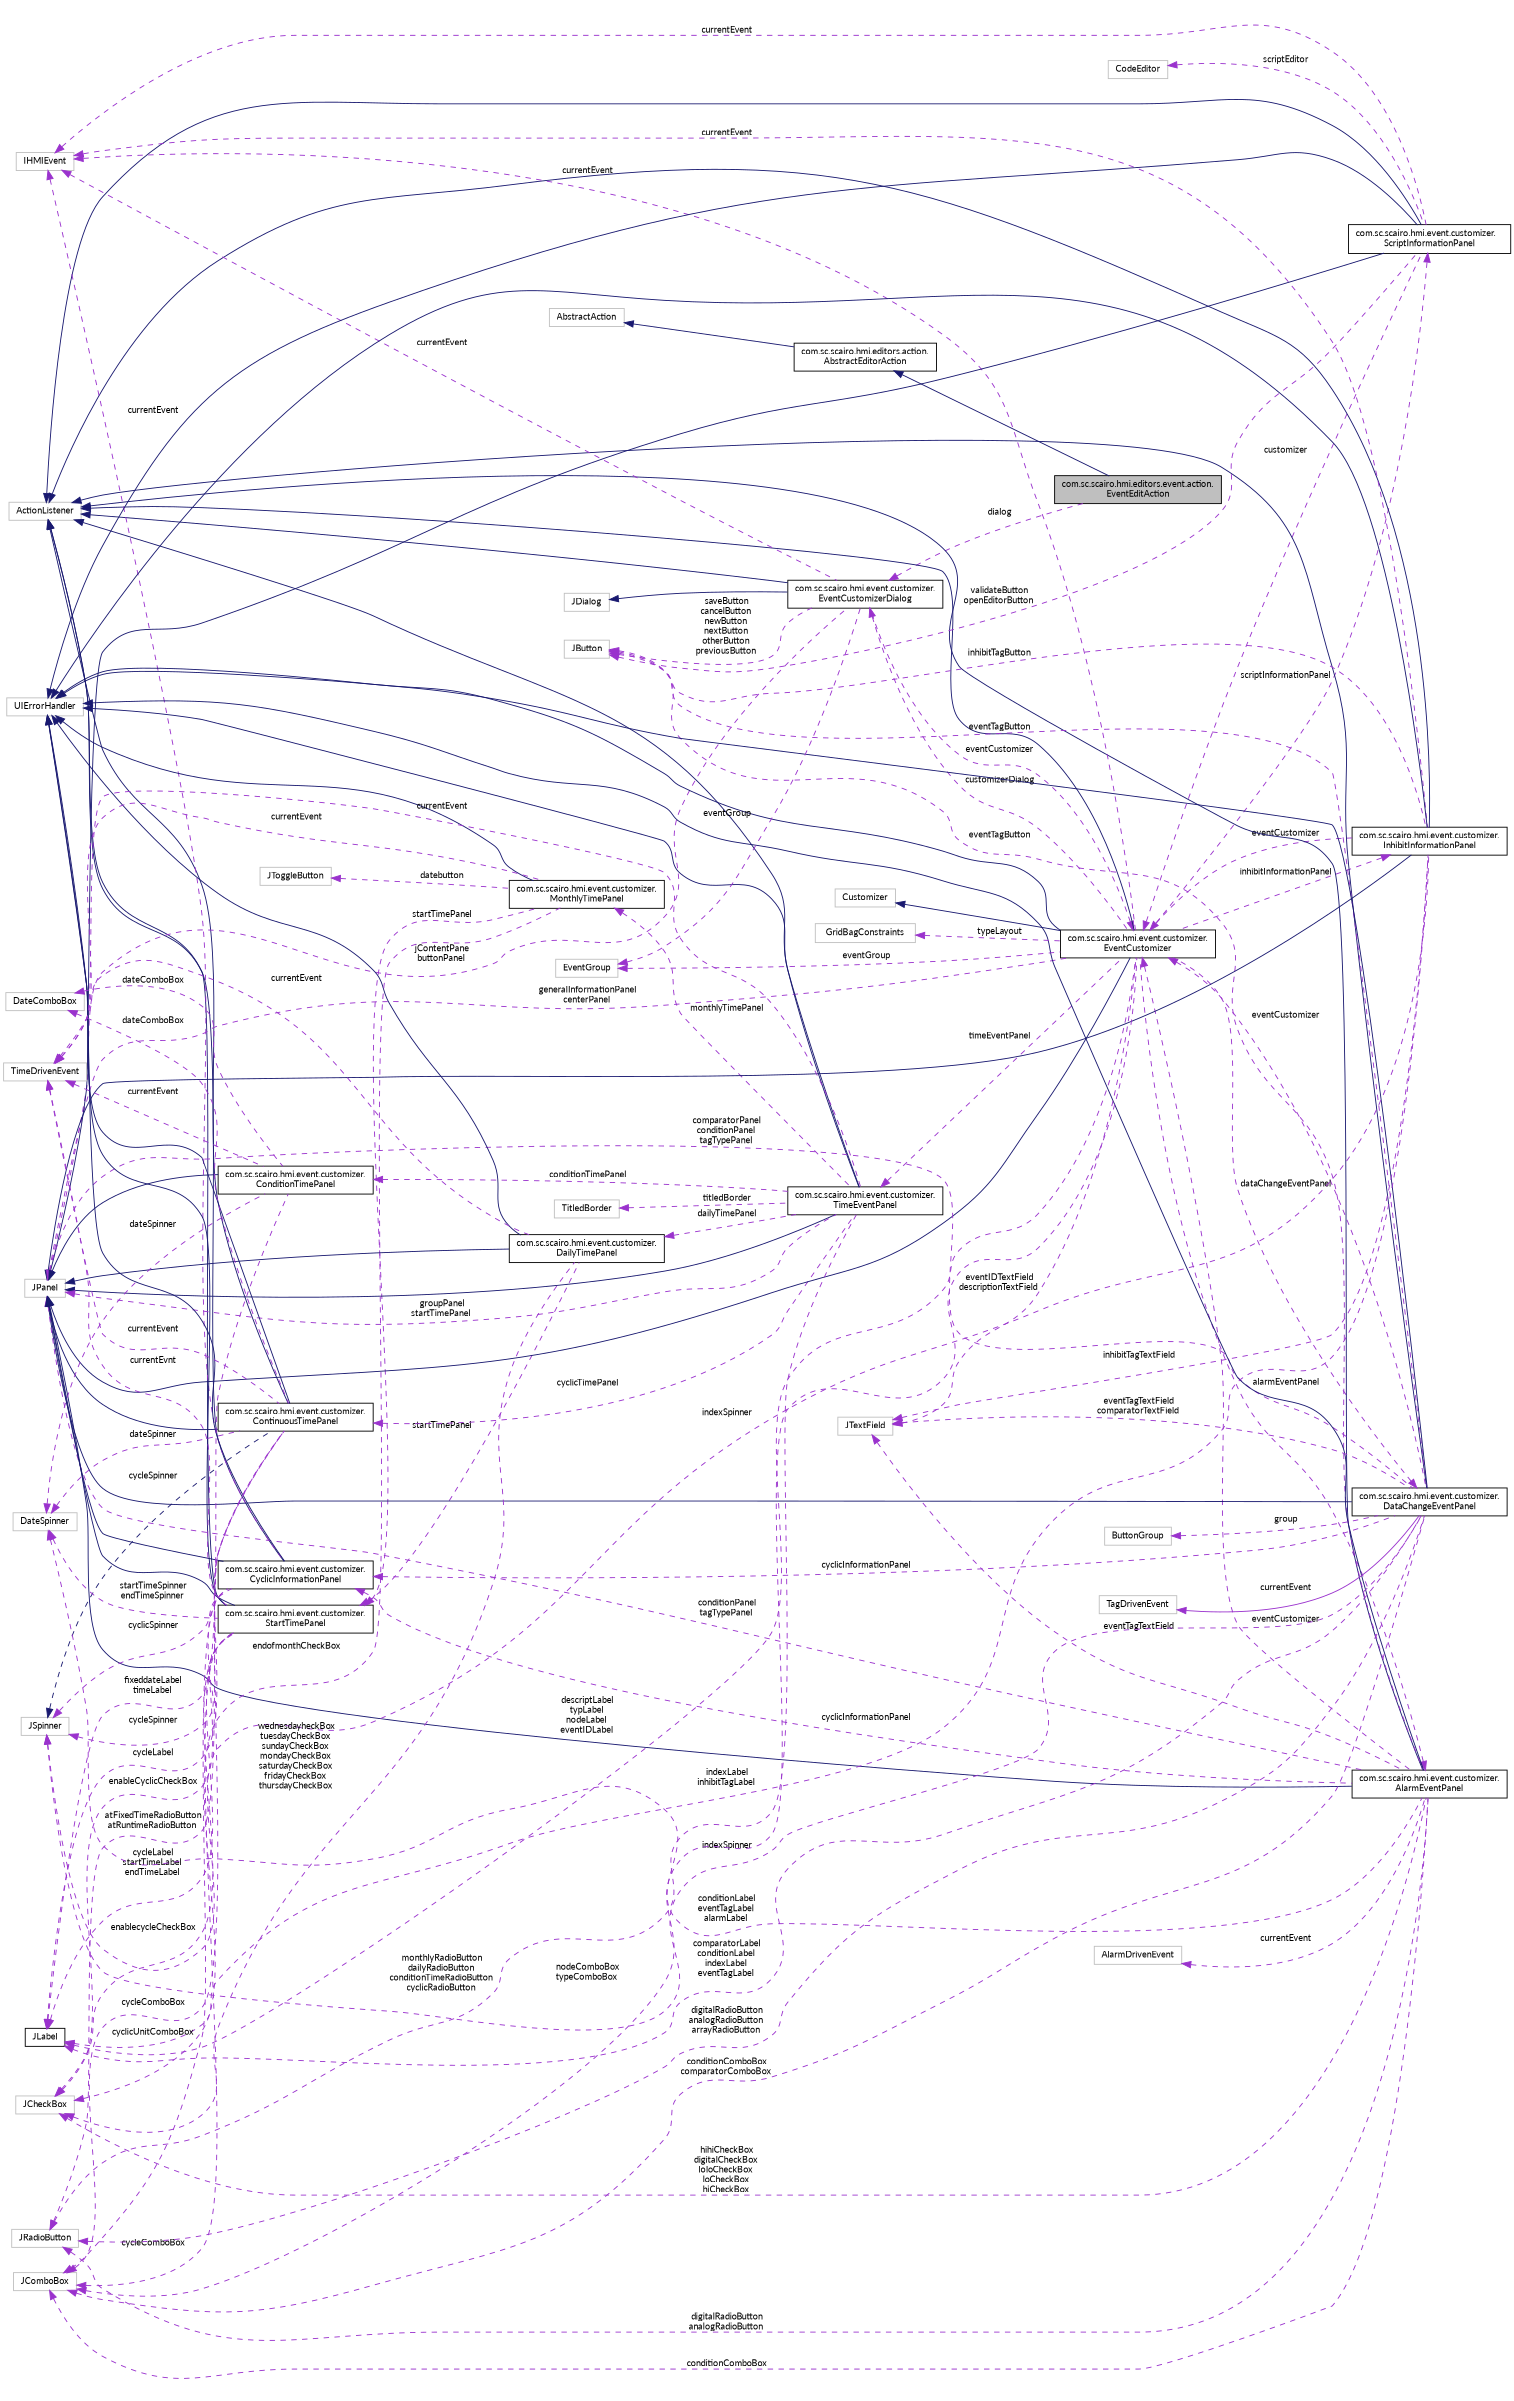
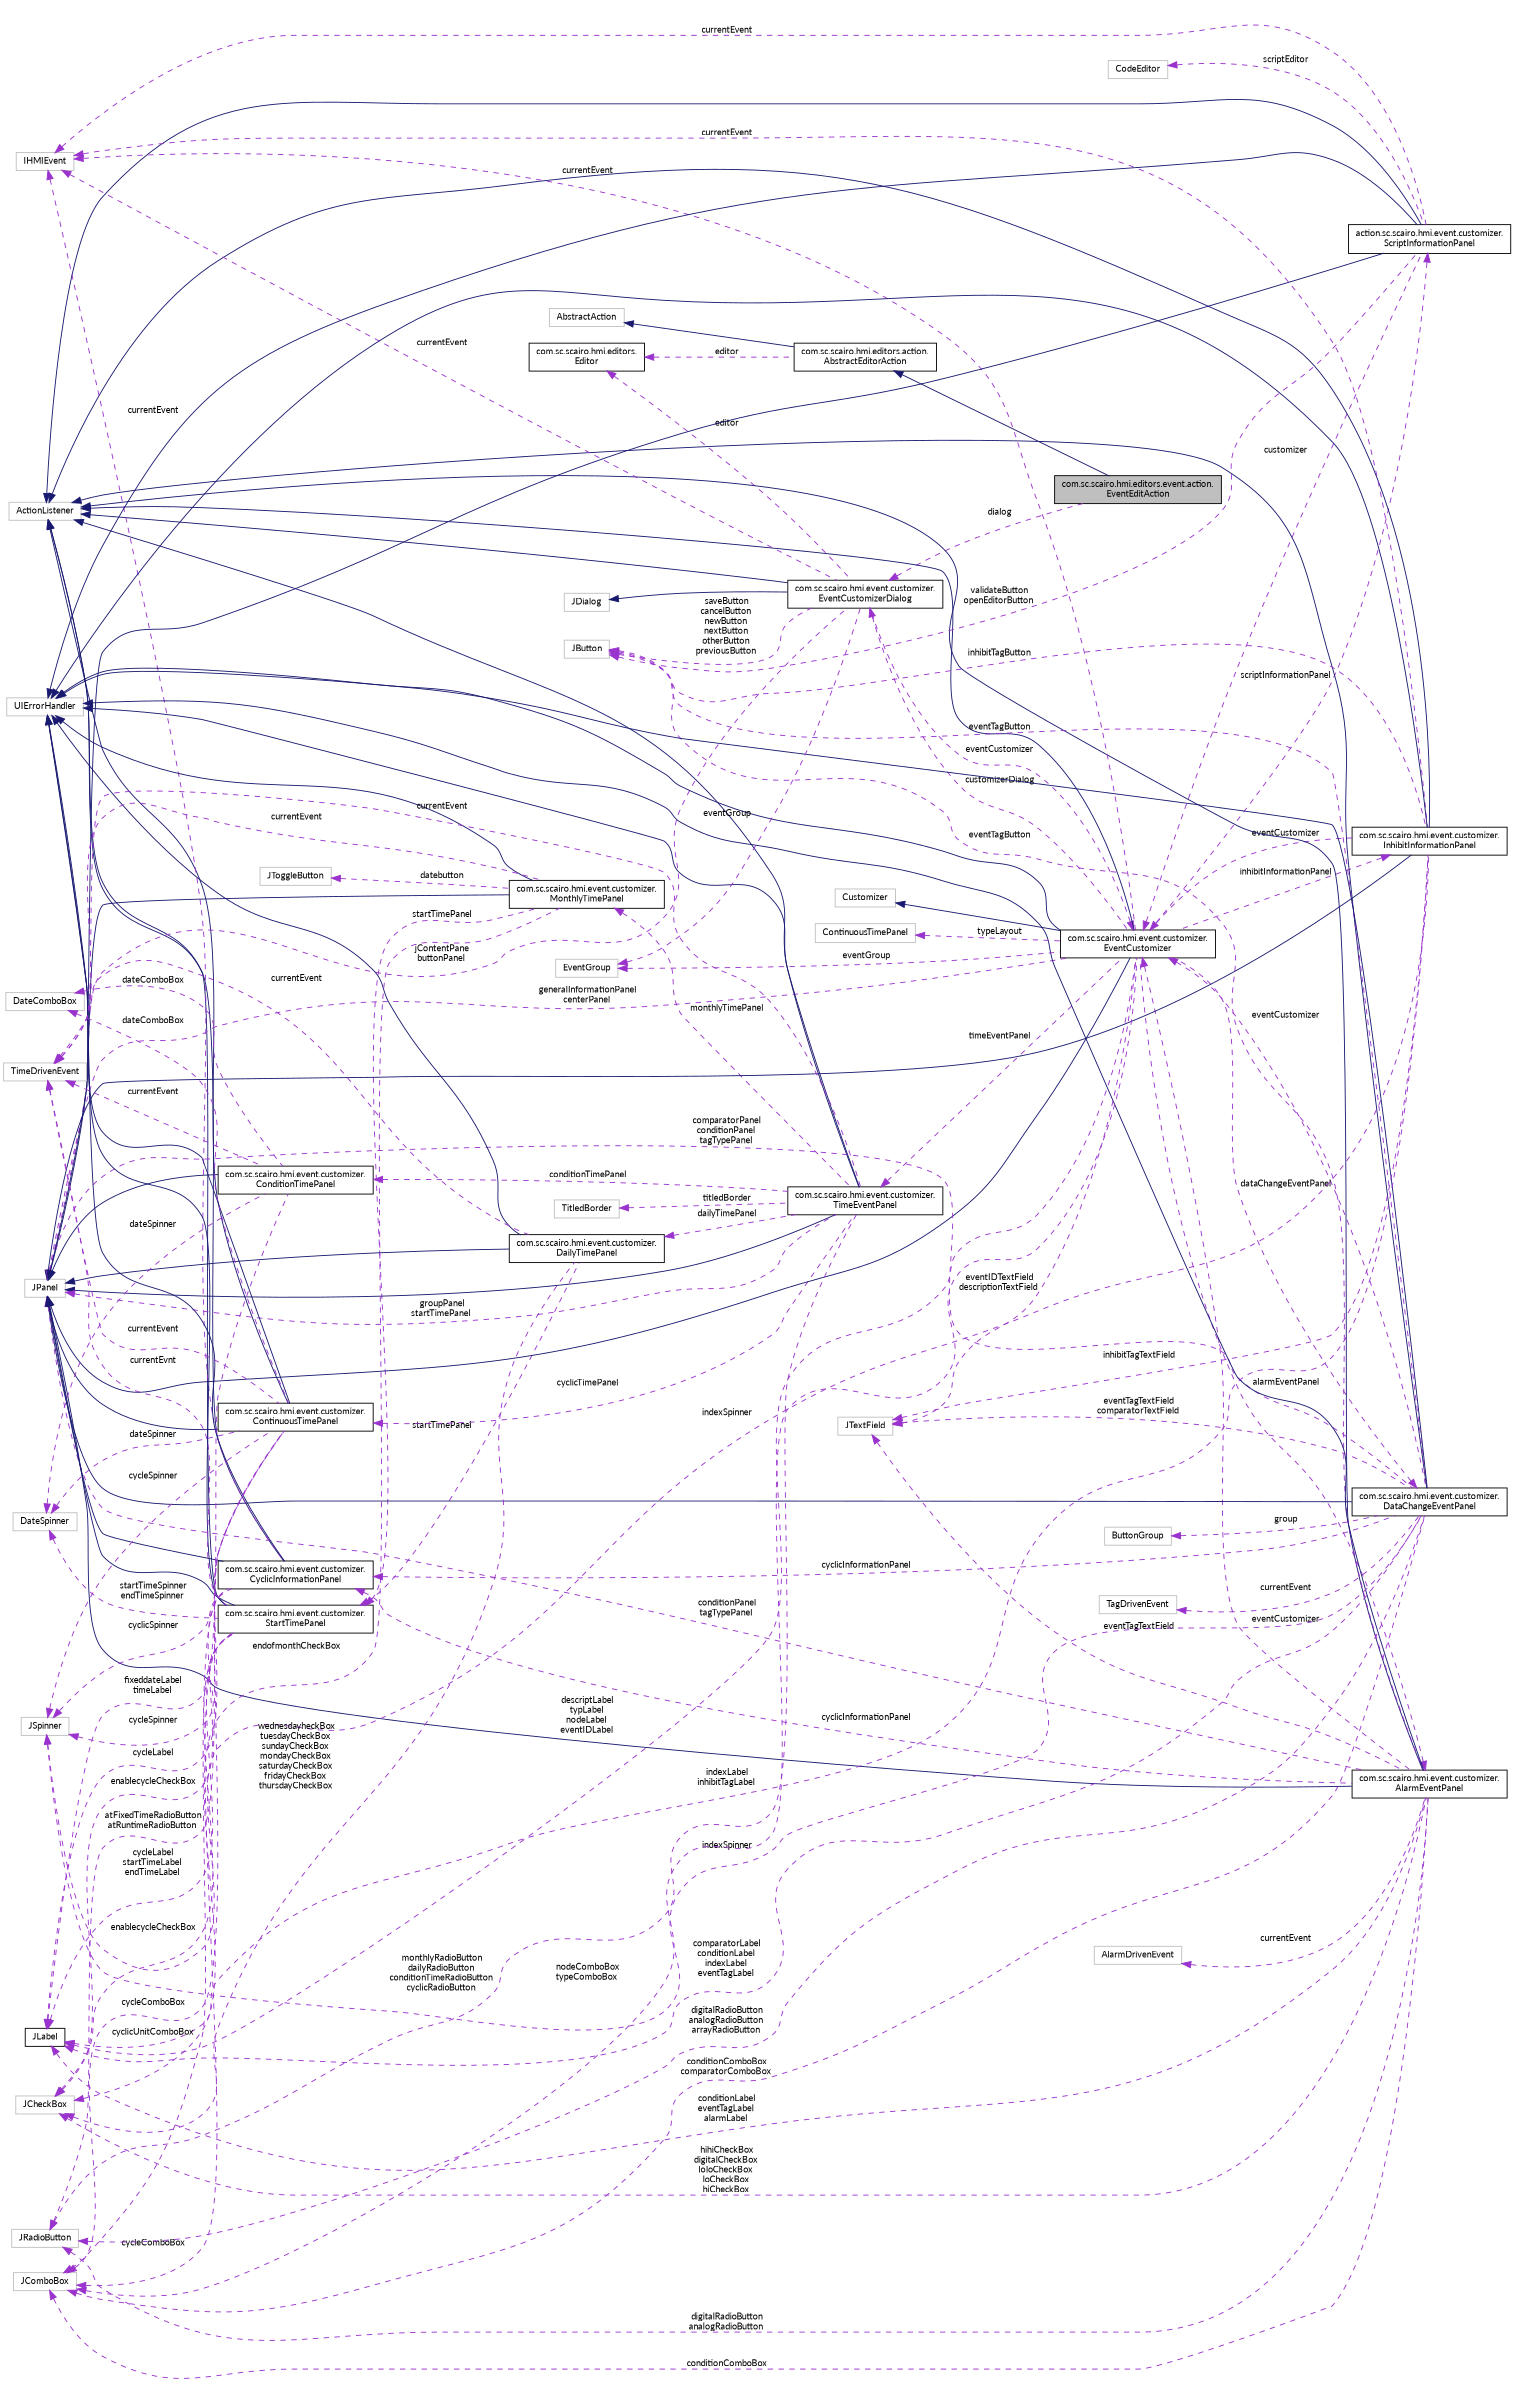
node "com.sc.scairo.hmi.event.customizer. ScriptInformationPanel": label "com.sc.scairo.hmi.event.customizer. ScriptInformationPanel" -> "action.sc.scairo.hmi.event.customizer. ScriptInformationPanel"
node "com.sc.scairo.hmi.editors. Editor": added
edge "com.sc.scairo.hmi.event.customizer. MonthlyTimePanel" -> "JPanel": added
node "GridBagConstraints": label "GridBagConstraints" -> "ContinuousTimePanel"
edge "com.sc.scairo.hmi.event.customizer. ContinuousTimePanel" -> "JSpinner": color midnightblue -> darkorchid3
edge "com.sc.scairo.hmi.event.customizer. DataChangeEventPanel" -> "TagDrivenEvent": style solid -> dashed
edge "com.sc.scairo.hmi.event.customizer. CyclicInformationPanel" -> "JCheckBox": label " enableCyclicCheckBox" -> " enablecycleCheckBox"
edge "com.sc.scairo.hmi.event.customizer. AlarmEventPanel" -> "DateSpinner": now "com.sc.scairo.hmi.event.customizer. AlarmEventPanel" -> "JLabel"
